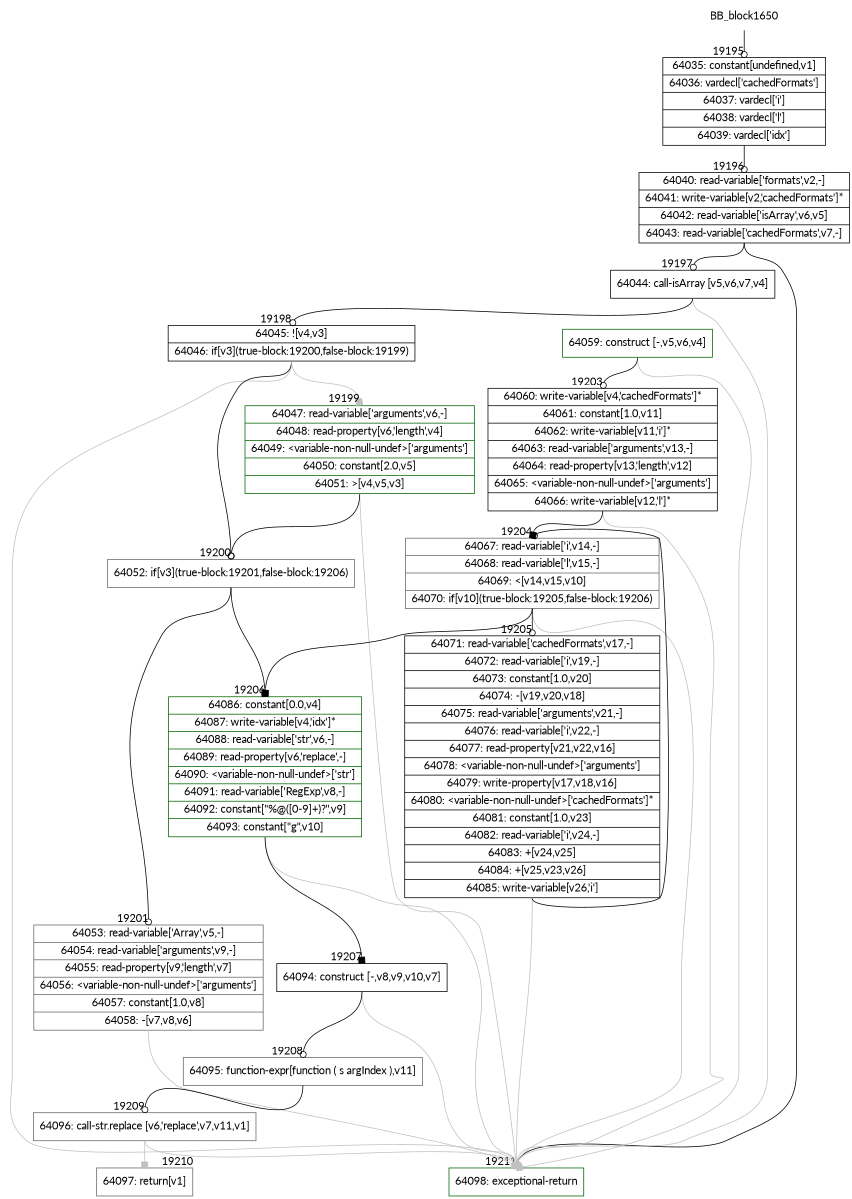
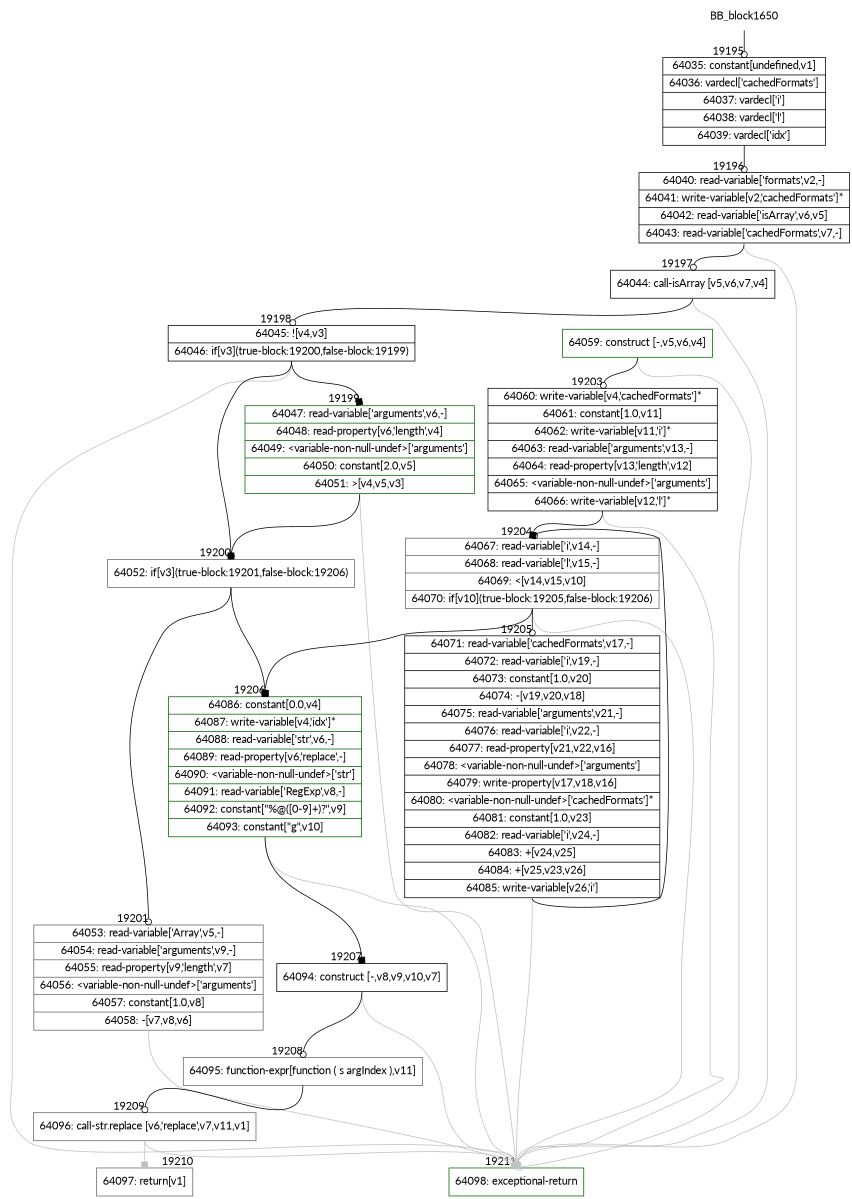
edge "64045: ![v4,v3]" -> "64047: read-variable['arguments',v6,-]": color gray -> black
edge "64045: ![v4,v3]" -> "64052: if[v3](true-block:19201,false-block:19206)": arrowhead odot -> box
edge "64059: construct [-,v5,v6,v4]" -> "64098: exceptional-return": arrowhead box -> odot
edge "64040: read-variable['formats',v2,-]" -> "64098: exceptional-return": color black -> gray
